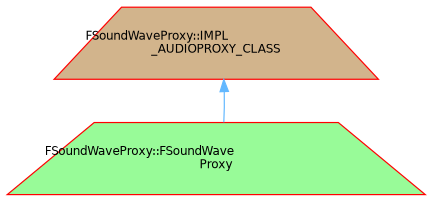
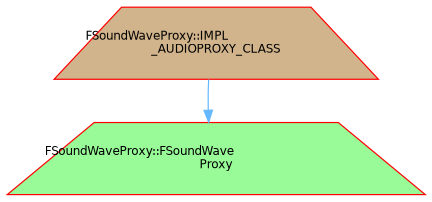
edge "FSoundWaveProxy::FSoundWave Proxy" -> "FSoundWaveProxy::IMPL _AUDIOPROXY_CLASS": reversed
